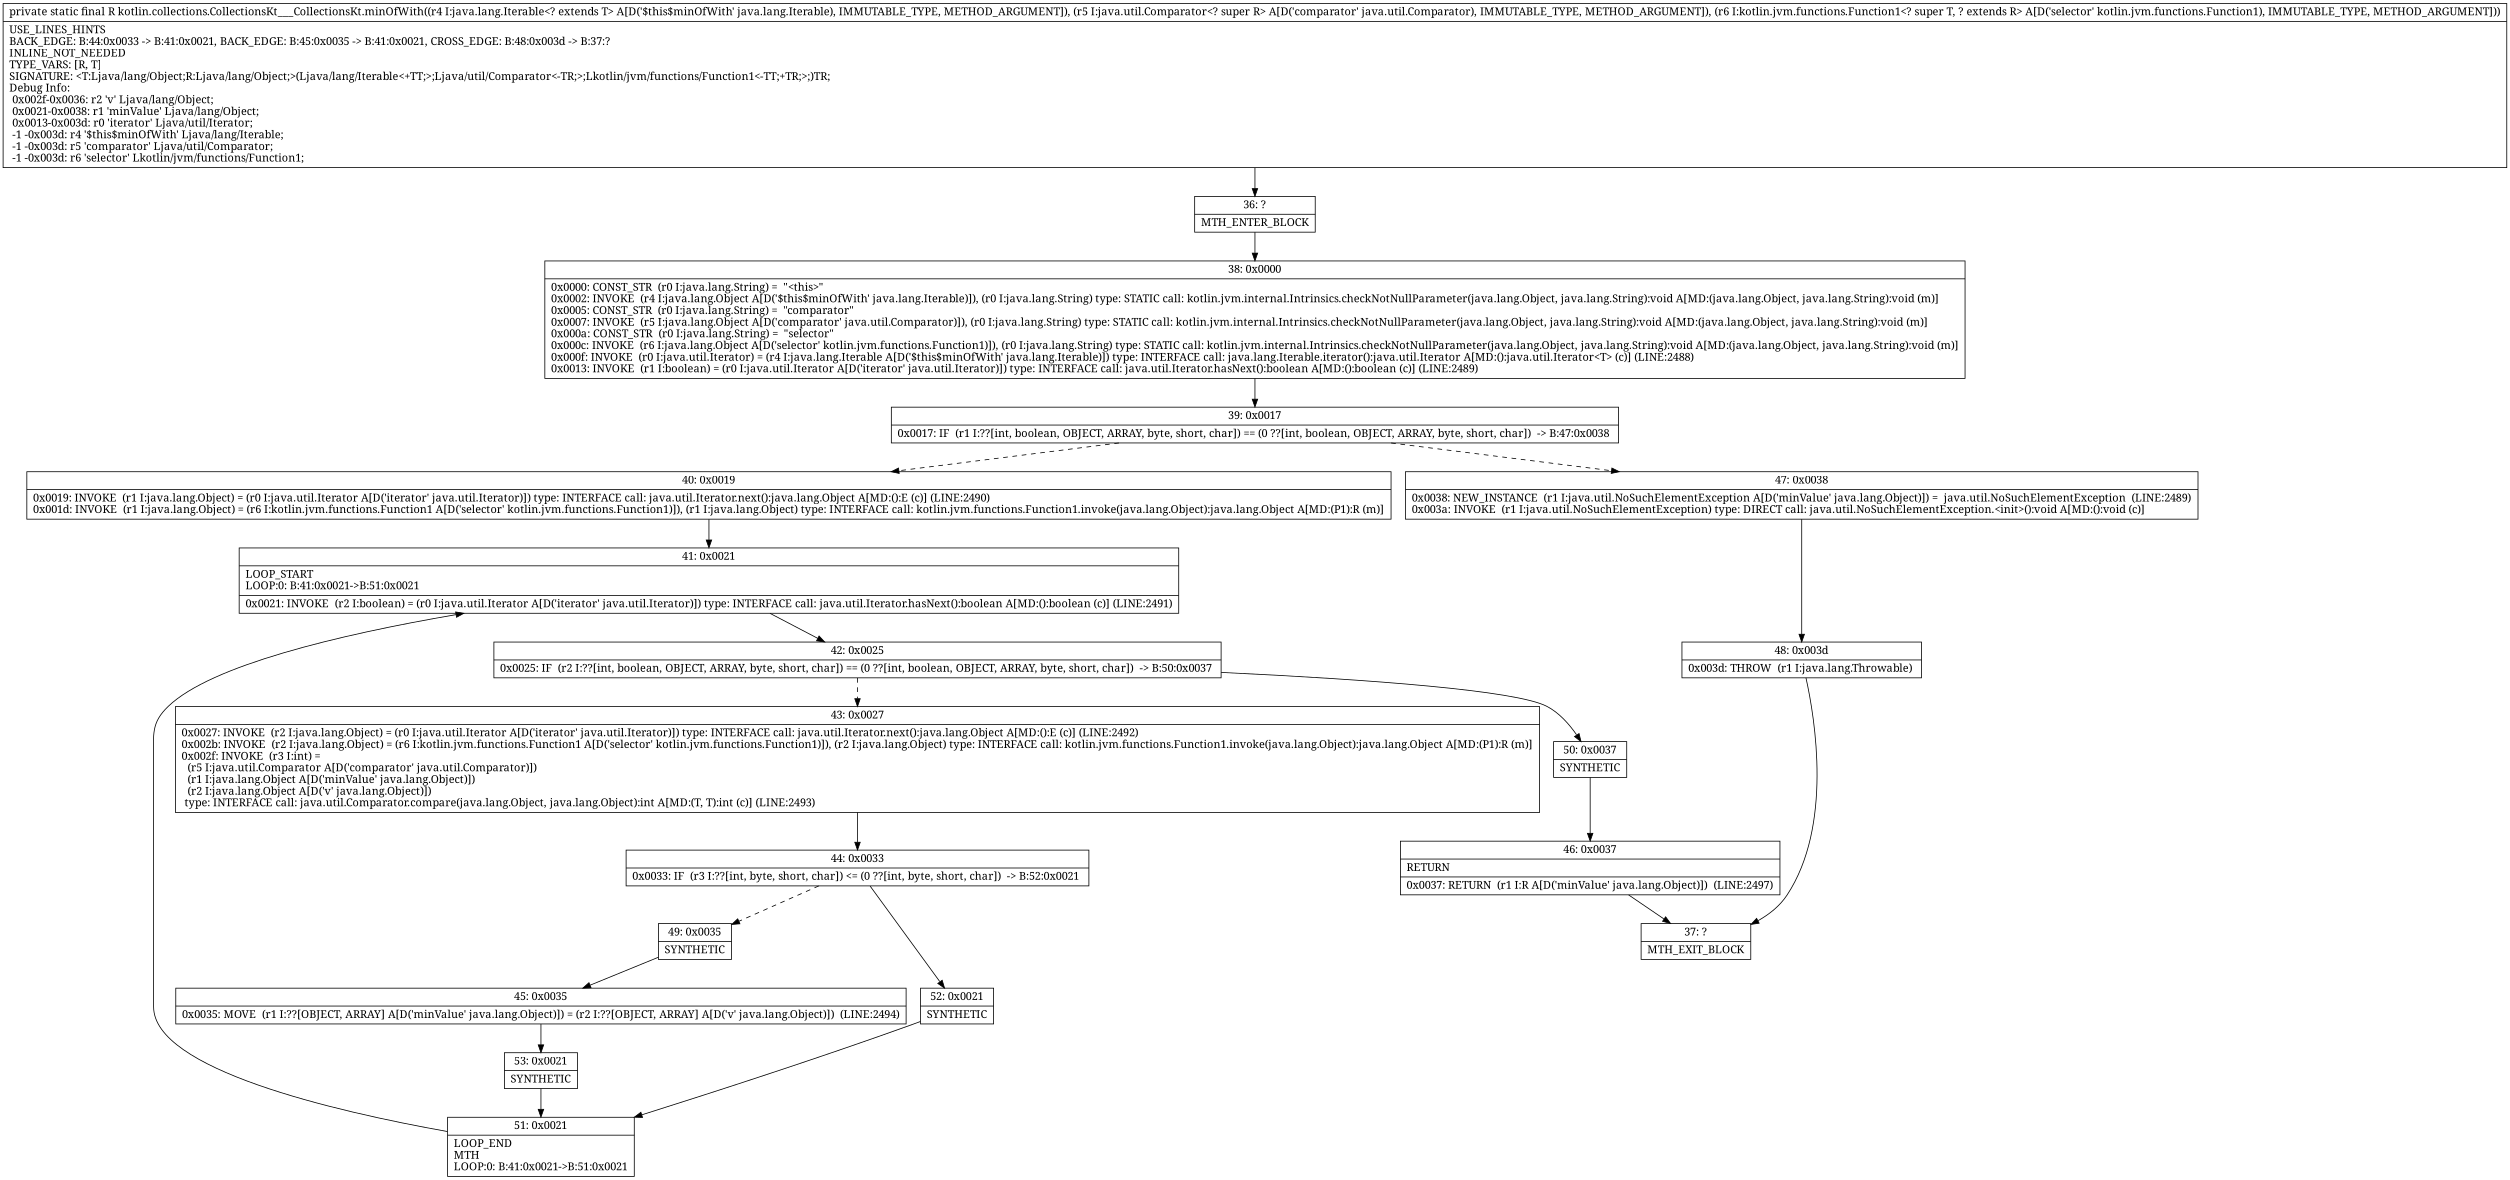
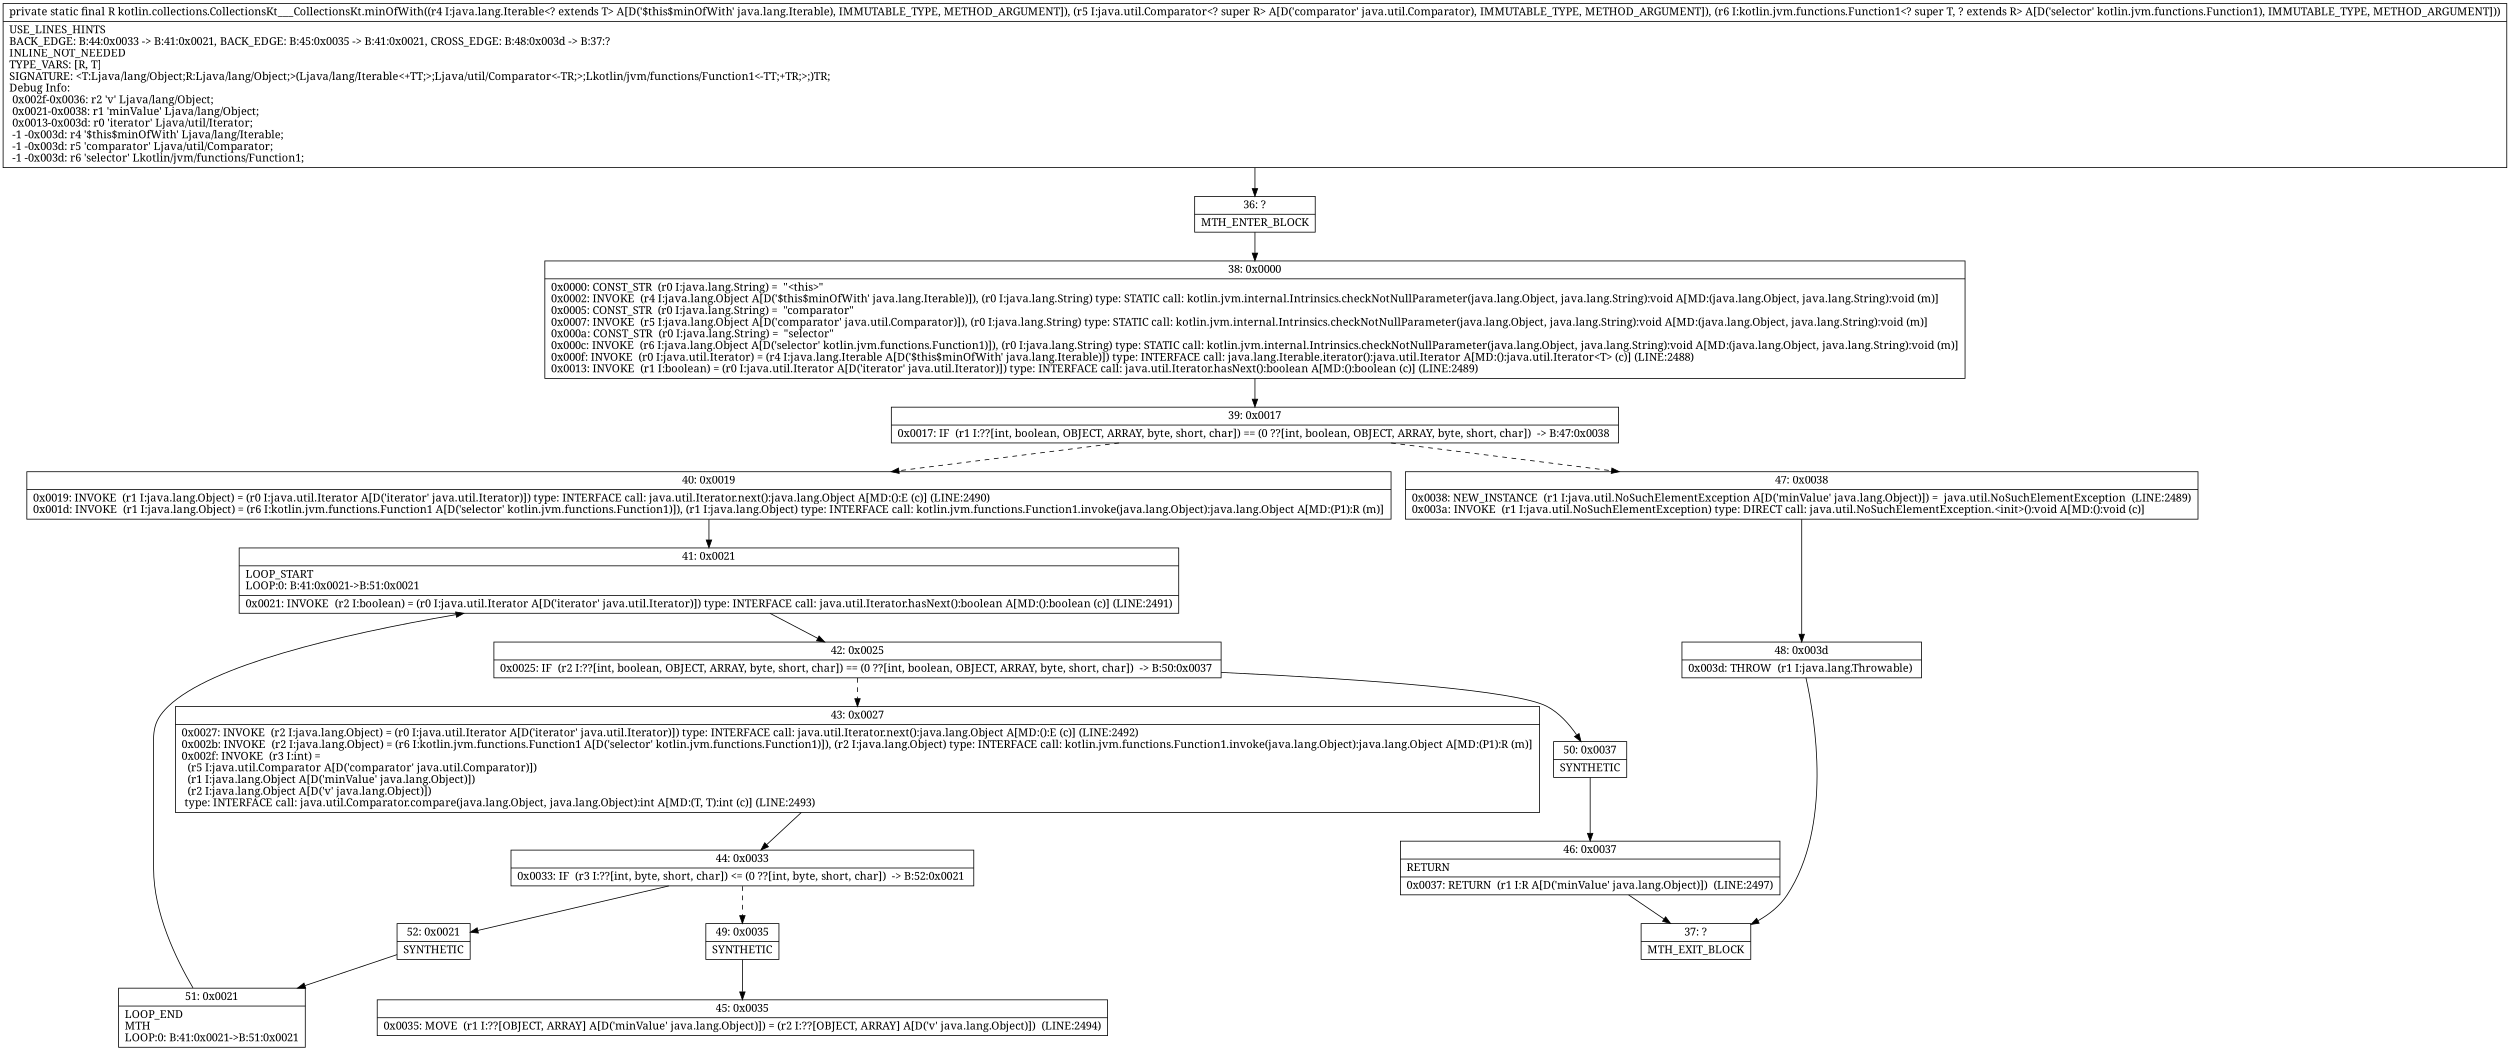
node "53: 0x0021": removed
